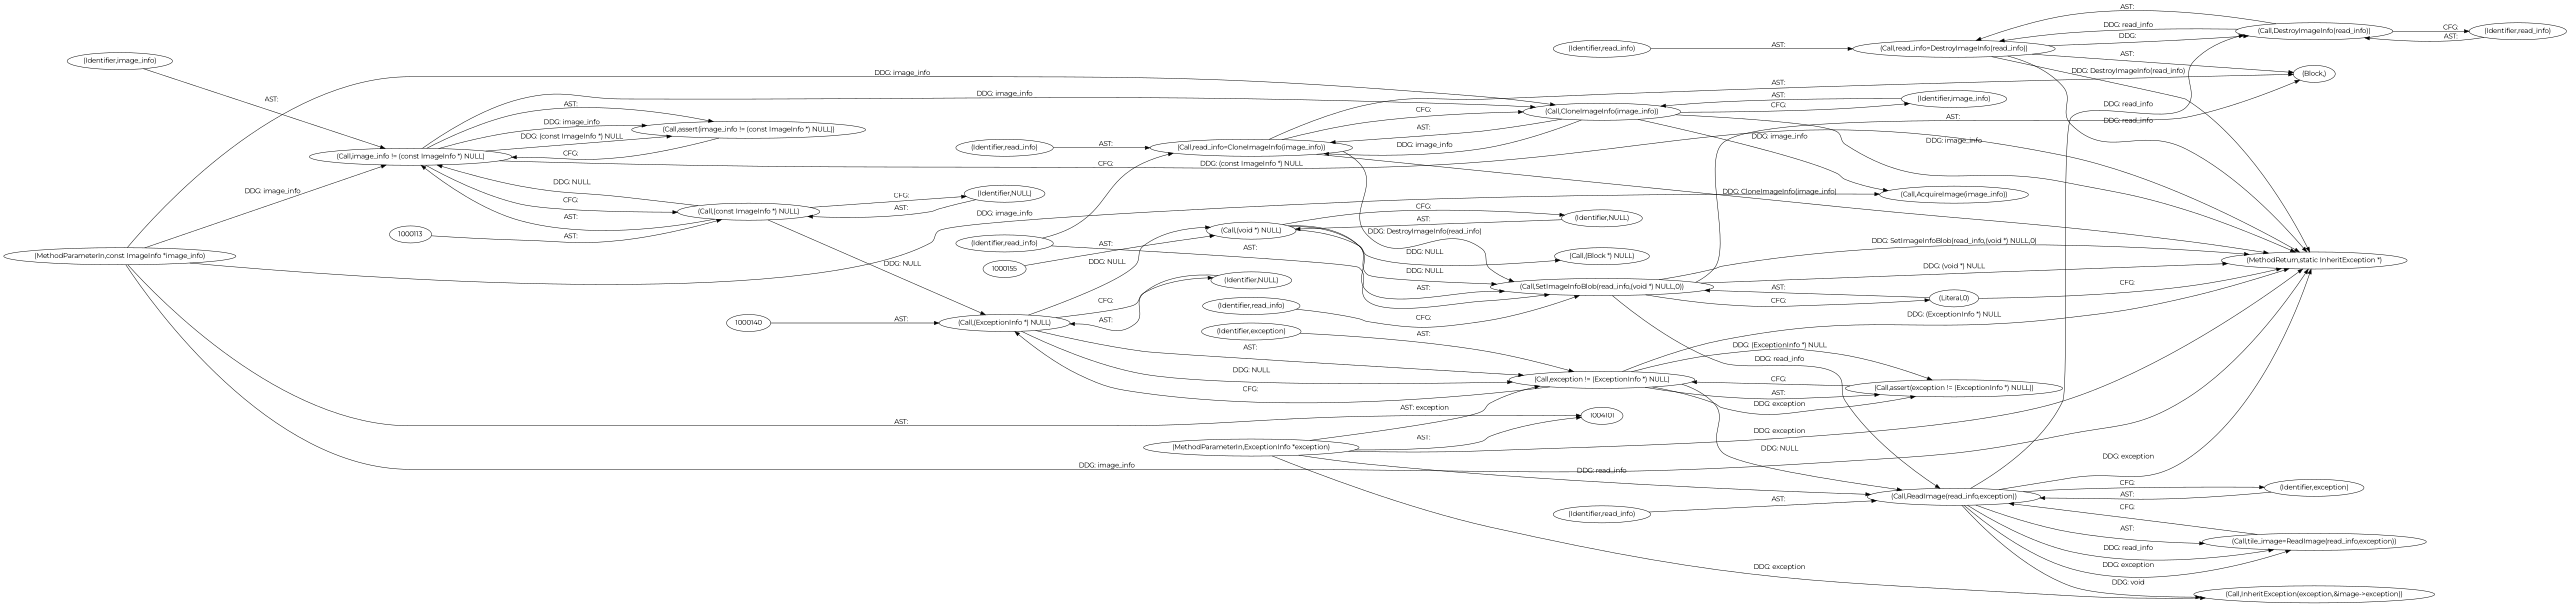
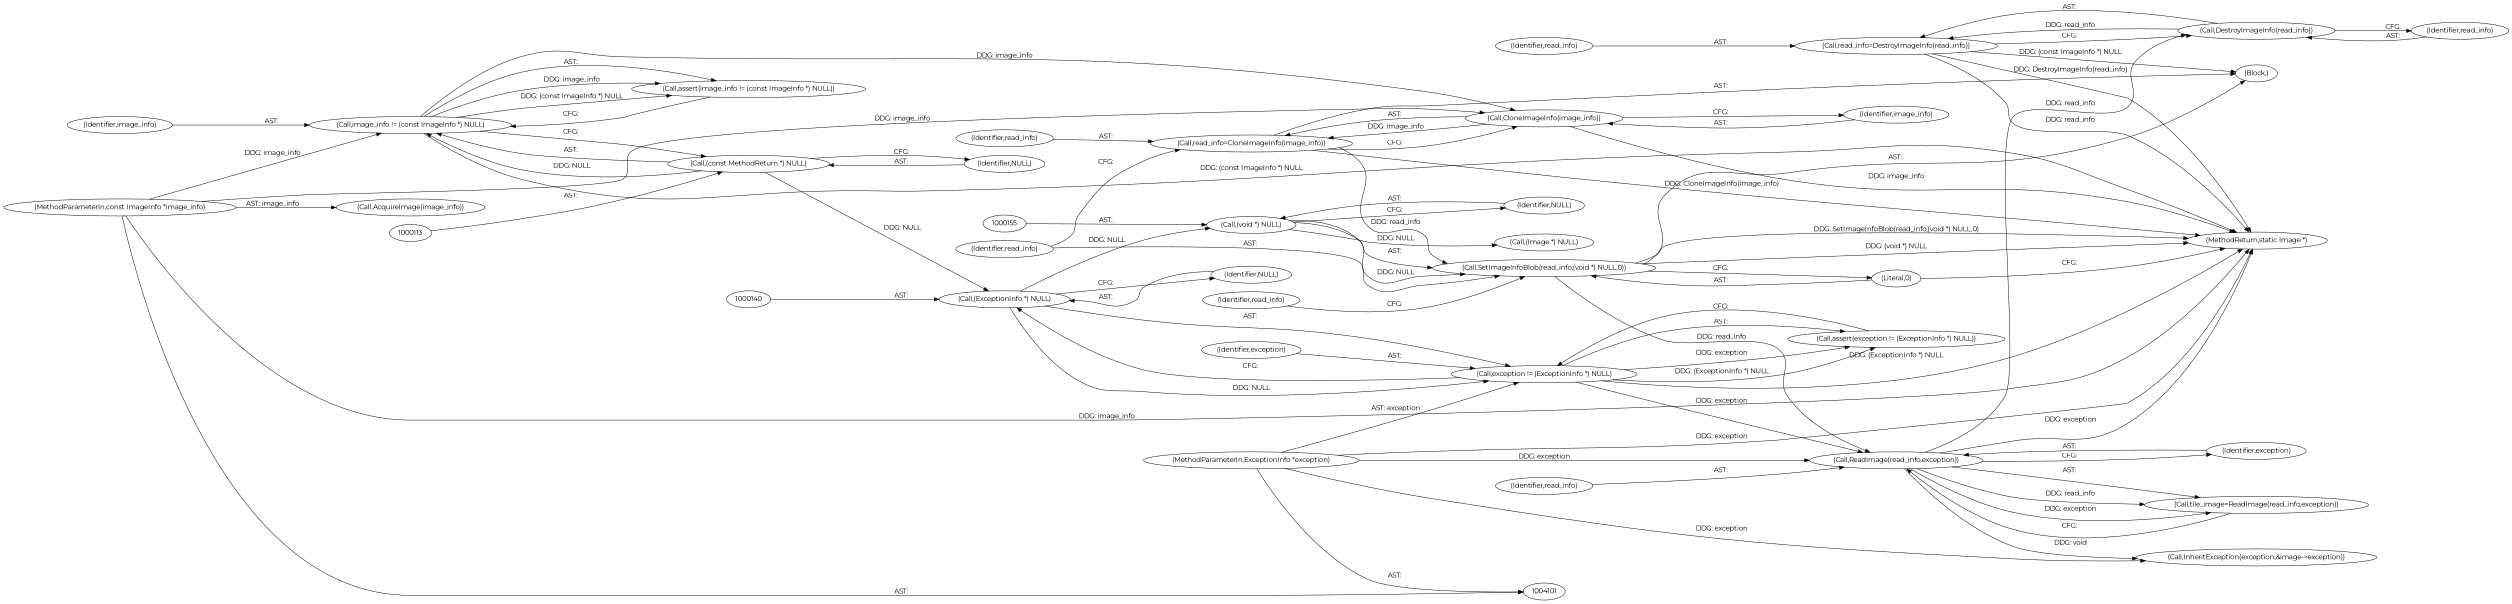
edge "(Call,read_info=DestroyImageInfo(read_info))" -> "(Call,DestroyImageInfo(read_info))": label "DDG: " -> "CFG: "
edge "(Call,read_info=DestroyImageInfo(read_info))" -> "(Block,)": label "AST: " -> "DDG: (const ImageInfo *) NULL"
edge "(Call,CloneImageInfo(image_info))" -> "(Call,AcquireImage(image_info))": removed, label "DDG: image_info"
node "(Call,(const ImageInfo *) NULL)": label "(Call,(const ImageInfo *) NULL)" -> "(Call,(const MethodReturn *) NULL)"
edge "(MethodParameterIn,const ImageInfo *image_info)" -> "(Call,AcquireImage(image_info))": label "DDG: image_info" -> "AST: image_info"
edge "(Call,read_info=CloneImageInfo(image_info))" -> "(Call,SetImageInfoBlob(read_info,(void *) NULL,0))": label "DDG: DestroyImageInfo(read_info)" -> "DDG: read_info"
node "(Call,(Block *) NULL)": label "(Call,(Block *) NULL)" -> "(Call,(Image *) NULL)"
node "(MethodReturn,static InheritException *)": label "(MethodReturn,static InheritException *)" -> "(MethodReturn,static Image *)"
edge "(Call,exception != (ExceptionInfo *) NULL)" -> "(Call,ReadImage(read_info,exception))": label "DDG: NULL" -> "DDG: exception"
edge "(MethodParameterIn,ExceptionInfo *exception)" -> "(Call,ReadImage(read_info,exception))": label "DDG: read_info" -> "DDG: exception"
